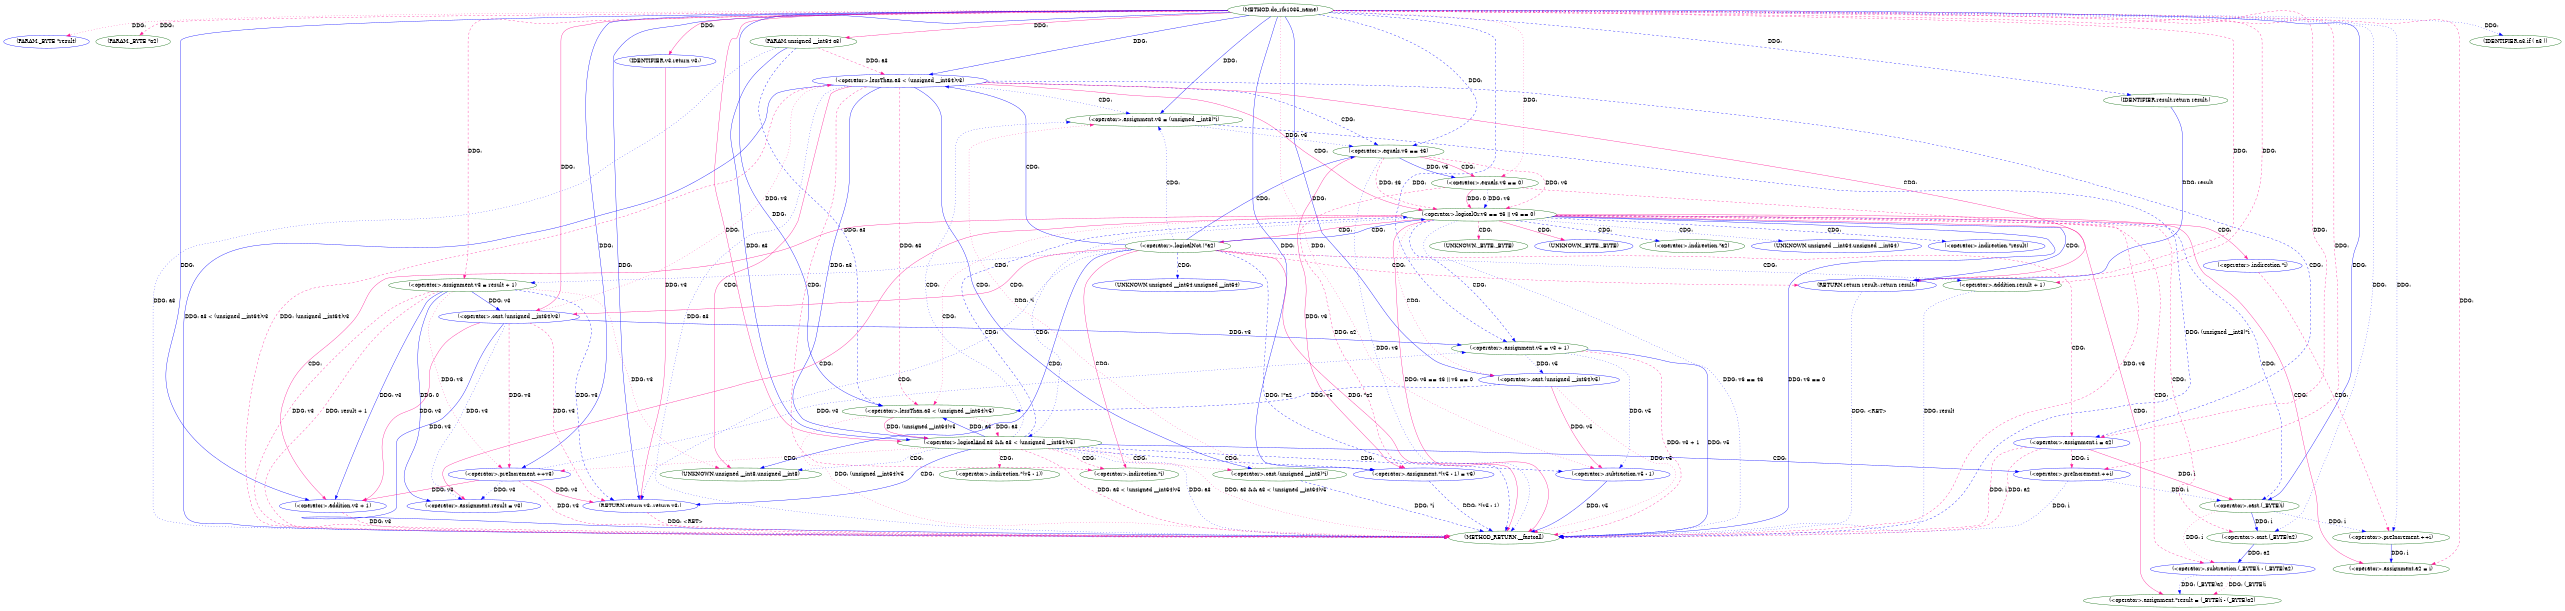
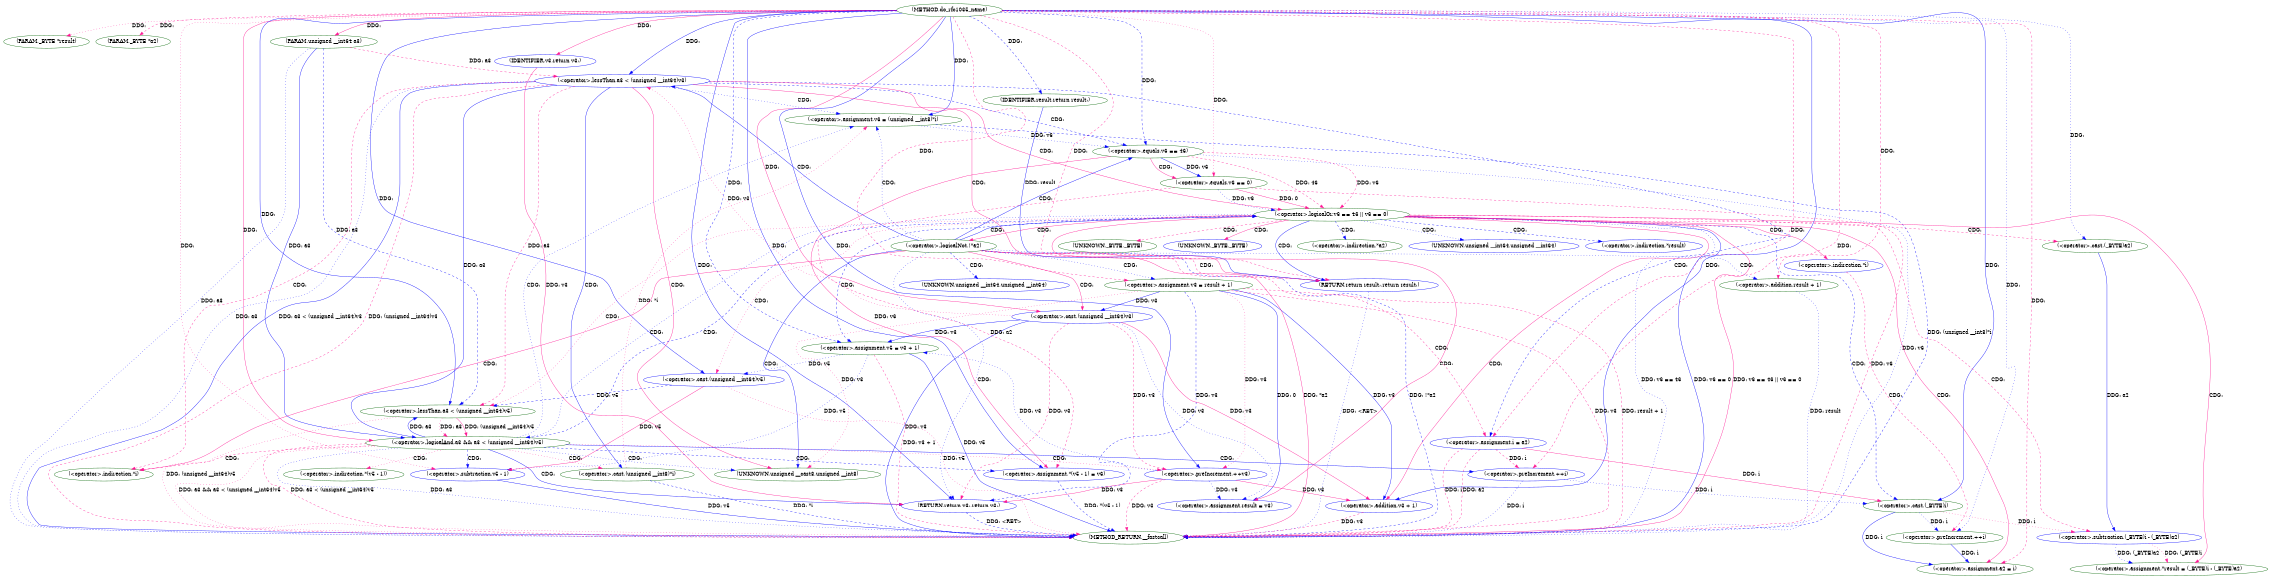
node "(PARAM,_BYTE *result)": color blue -> darkgreen
node "(IDENTIFIER,a3,if ( a3 ))": removed
node "(UNKNOWN,unsigned __int8,unsigned __int8)": label "(UNKNOWN,unsigned __int8,unsigned __int8)" -> "(UNKNOWN,unsigned __cast8,unsigned __int8)"
edge "(<operator>.cast,(_BYTE)i)" -> "(<operator>.cast,(_BYTE)a2)": now "(<operator>.cast,(_BYTE)i)" -> "(<operator>.assignment,a2 = i)"
edge "(RETURN,return v3;,return v3;)" -> "(METHOD_RETURN,__fastcall)": color deeppink -> blue
